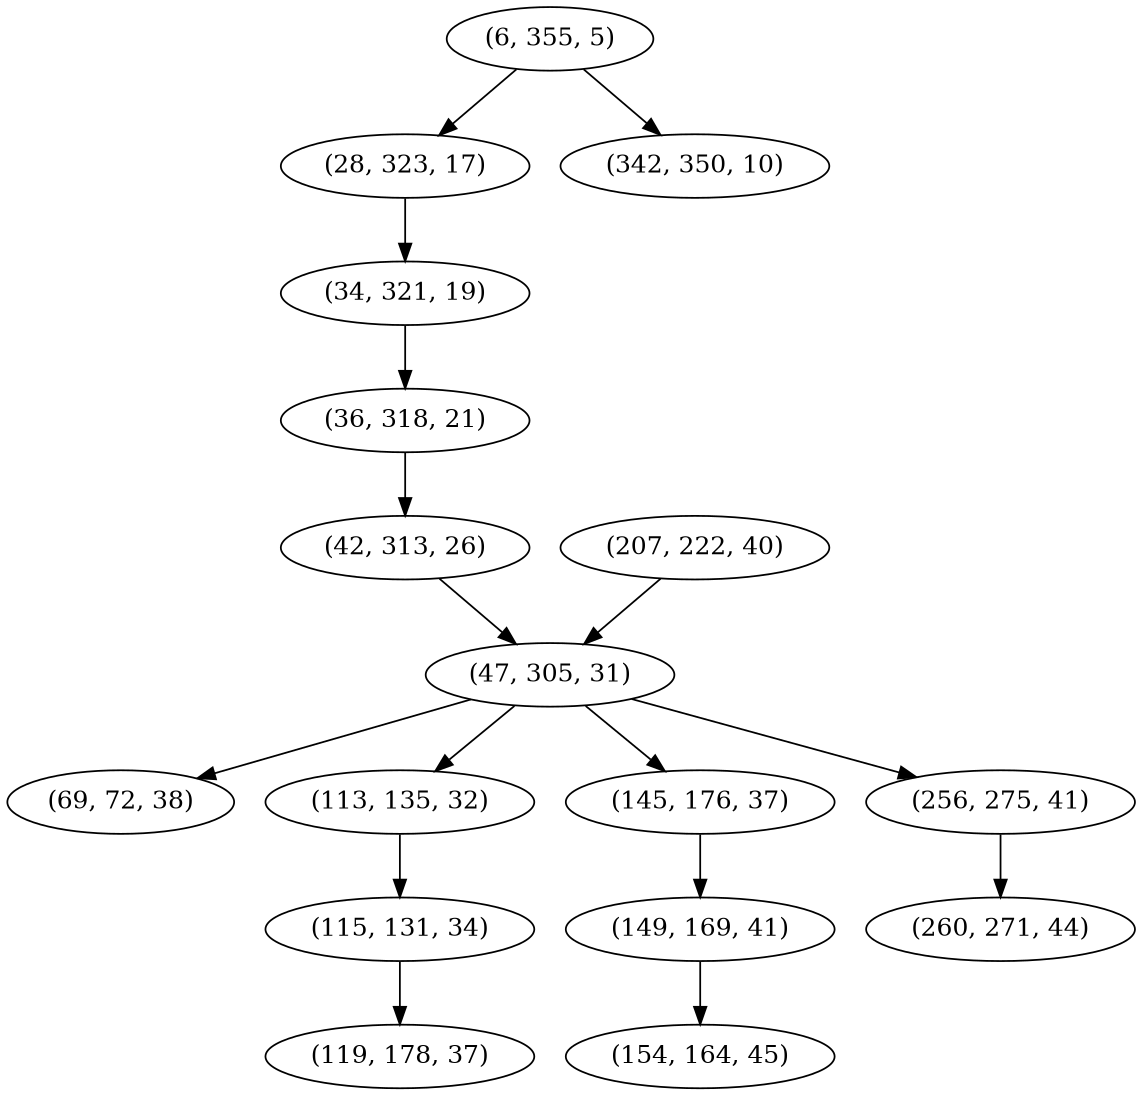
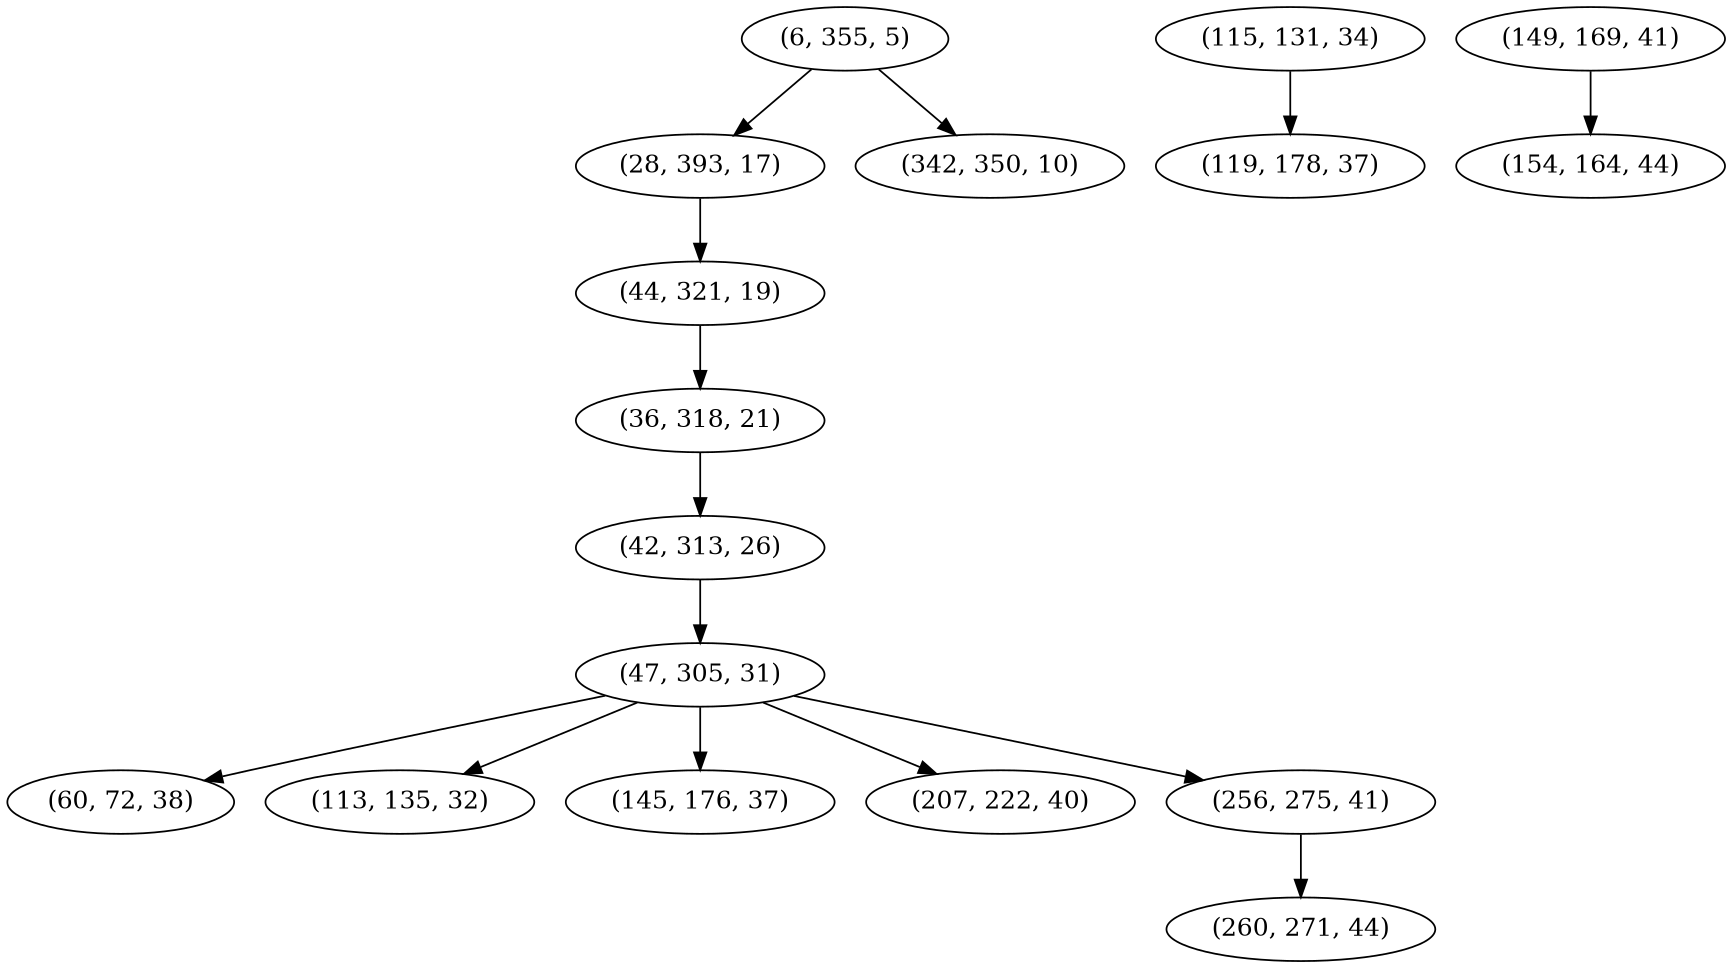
node "(28, 323, 17)": label "(28, 323, 17)" -> "(28, 393, 17)"
node "(34, 321, 19)": label "(34, 321, 19)" -> "(44, 321, 19)"
edge "(207, 222, 40)" -> "(47, 305, 31)": reversed
node "(69, 72, 38)": label "(69, 72, 38)" -> "(60, 72, 38)"
edge "(113, 135, 32)" -> "(115, 131, 34)": removed
edge "(145, 176, 37)" -> "(149, 169, 41)": removed
node "(154, 164, 45)": label "(154, 164, 45)" -> "(154, 164, 44)"
